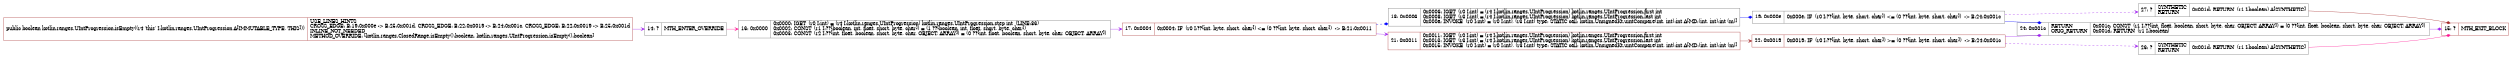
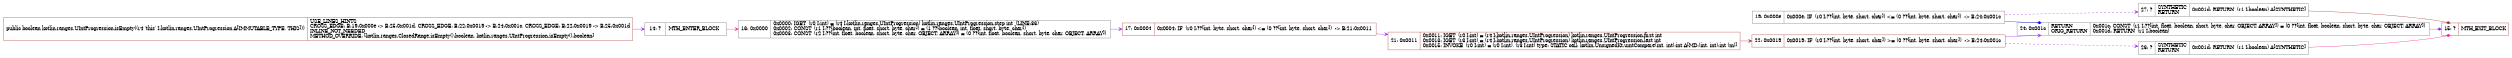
node "18: 0x0006": removed
node "14: ?": text "MTH_ENTER_OVERRIDE" -> "MTH_ENTER_BLOCK"
edge "22: 0x0019" -> "24: 0x001c": arrowhead diamond -> vee
